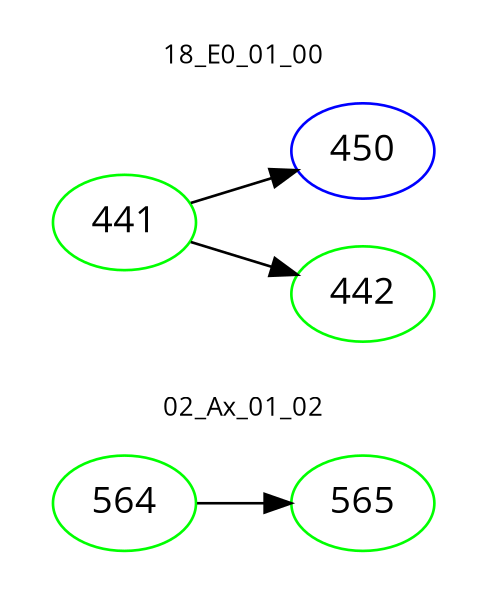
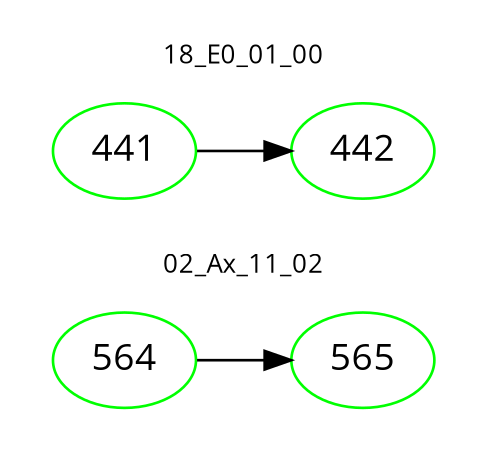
node "450": removed
cluster "02_Ax_01_02": label "02_Ax_01_02" -> "02_Ax_11_02"
